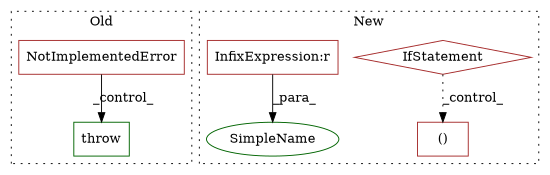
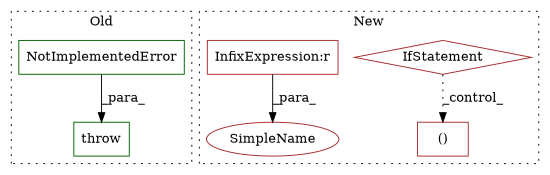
node "NotImplementedError": color brown -> darkgreen
edge "NotImplementedError" -> "throw": label "_control_" -> "_para_"
node "SimpleName": color darkgreen -> brown
